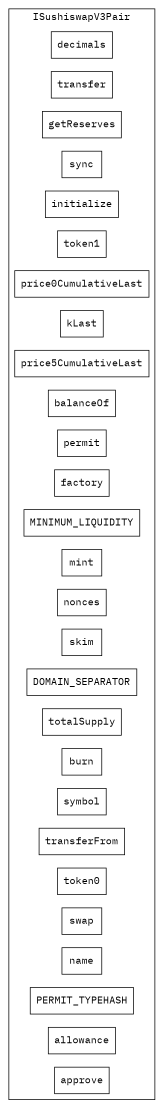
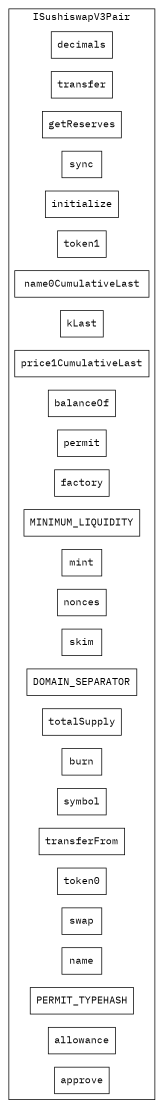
node "price0CumulativeLast": label "price0CumulativeLast" -> "name0CumulativeLast"
node "price5CumulativeLast": label "price5CumulativeLast" -> "price1CumulativeLast"
